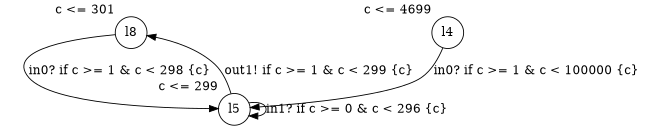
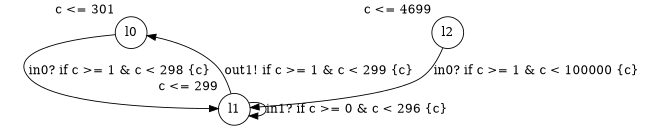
node "l8 c <= 301": label "l8 c <= 301" -> "l0 c <= 301"
node "l4 c <= 4699": label "l4 c <= 4699" -> "l2 c <= 4699"
node "l5 c <= 299": label "l5 c <= 299" -> "l1 c <= 299"
